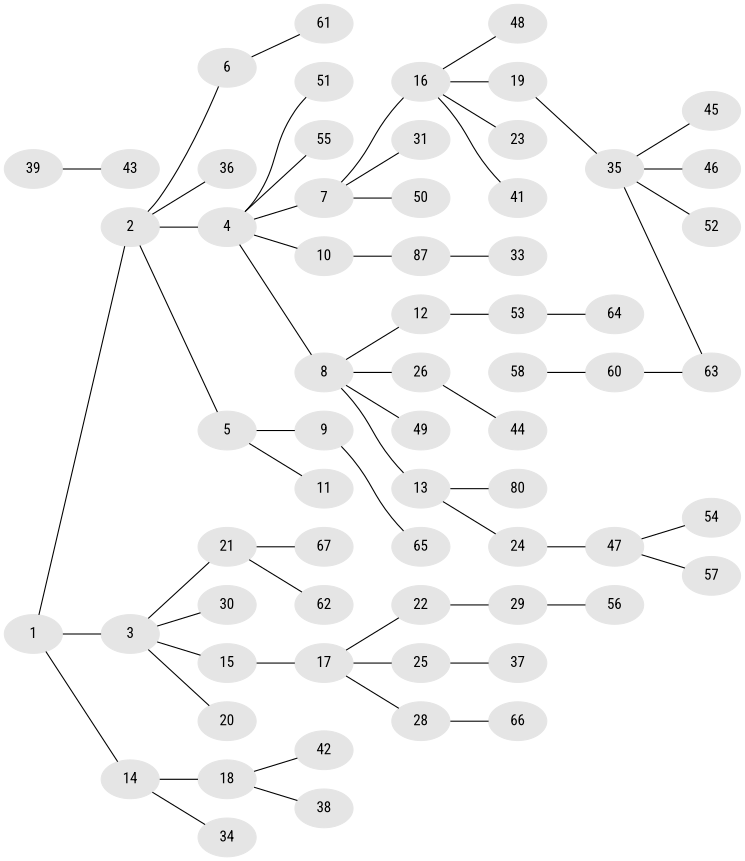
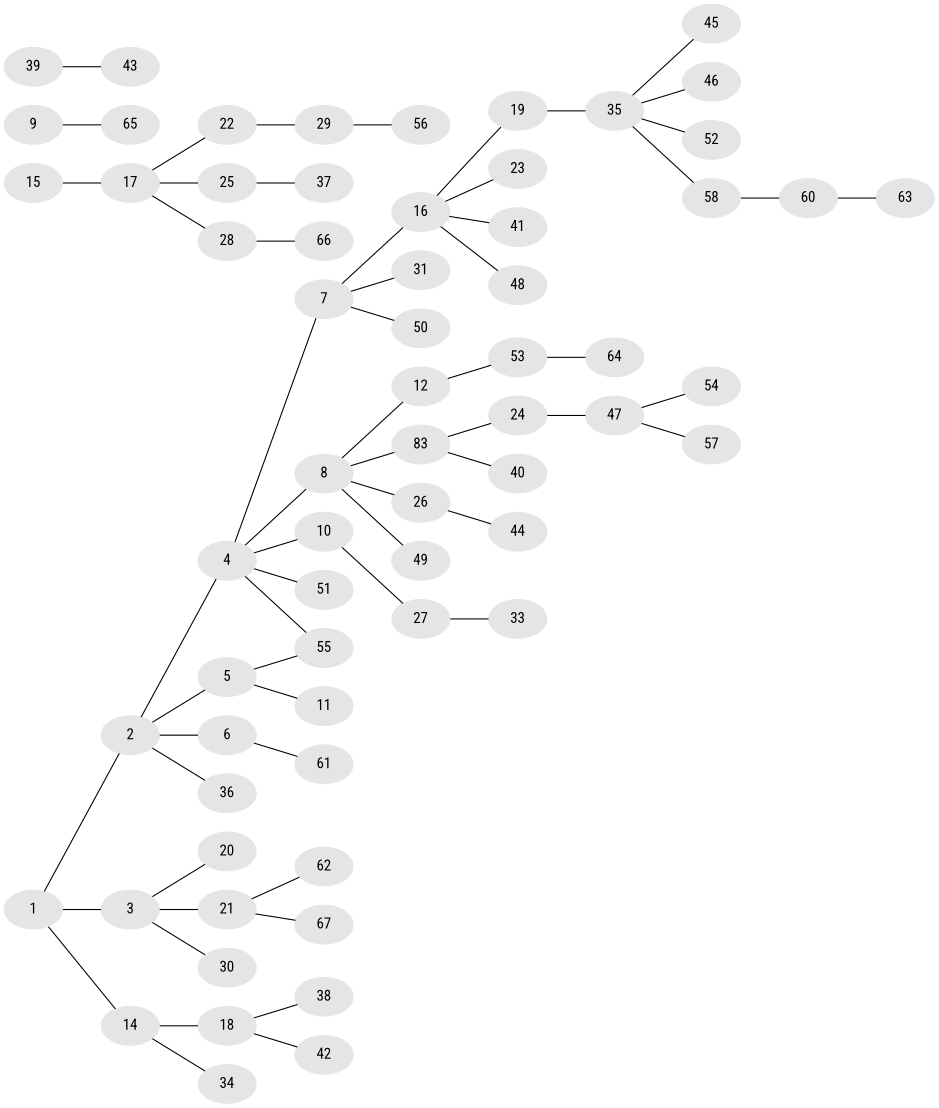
node "87": label "87" -> "27"
edge "35" -- "63": now "35" -- "58"
edge "5" -- "9": now "5" -- "55"
node "13": label "13" -> "83"
node "80": label "80" -> "40"
edge "3" -- "15": removed
